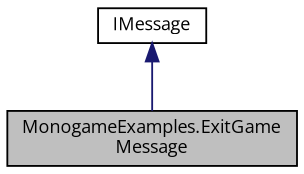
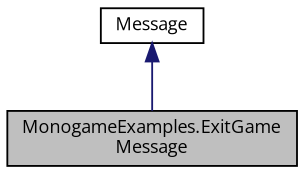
node "IMessage": label "IMessage" -> "Message"
